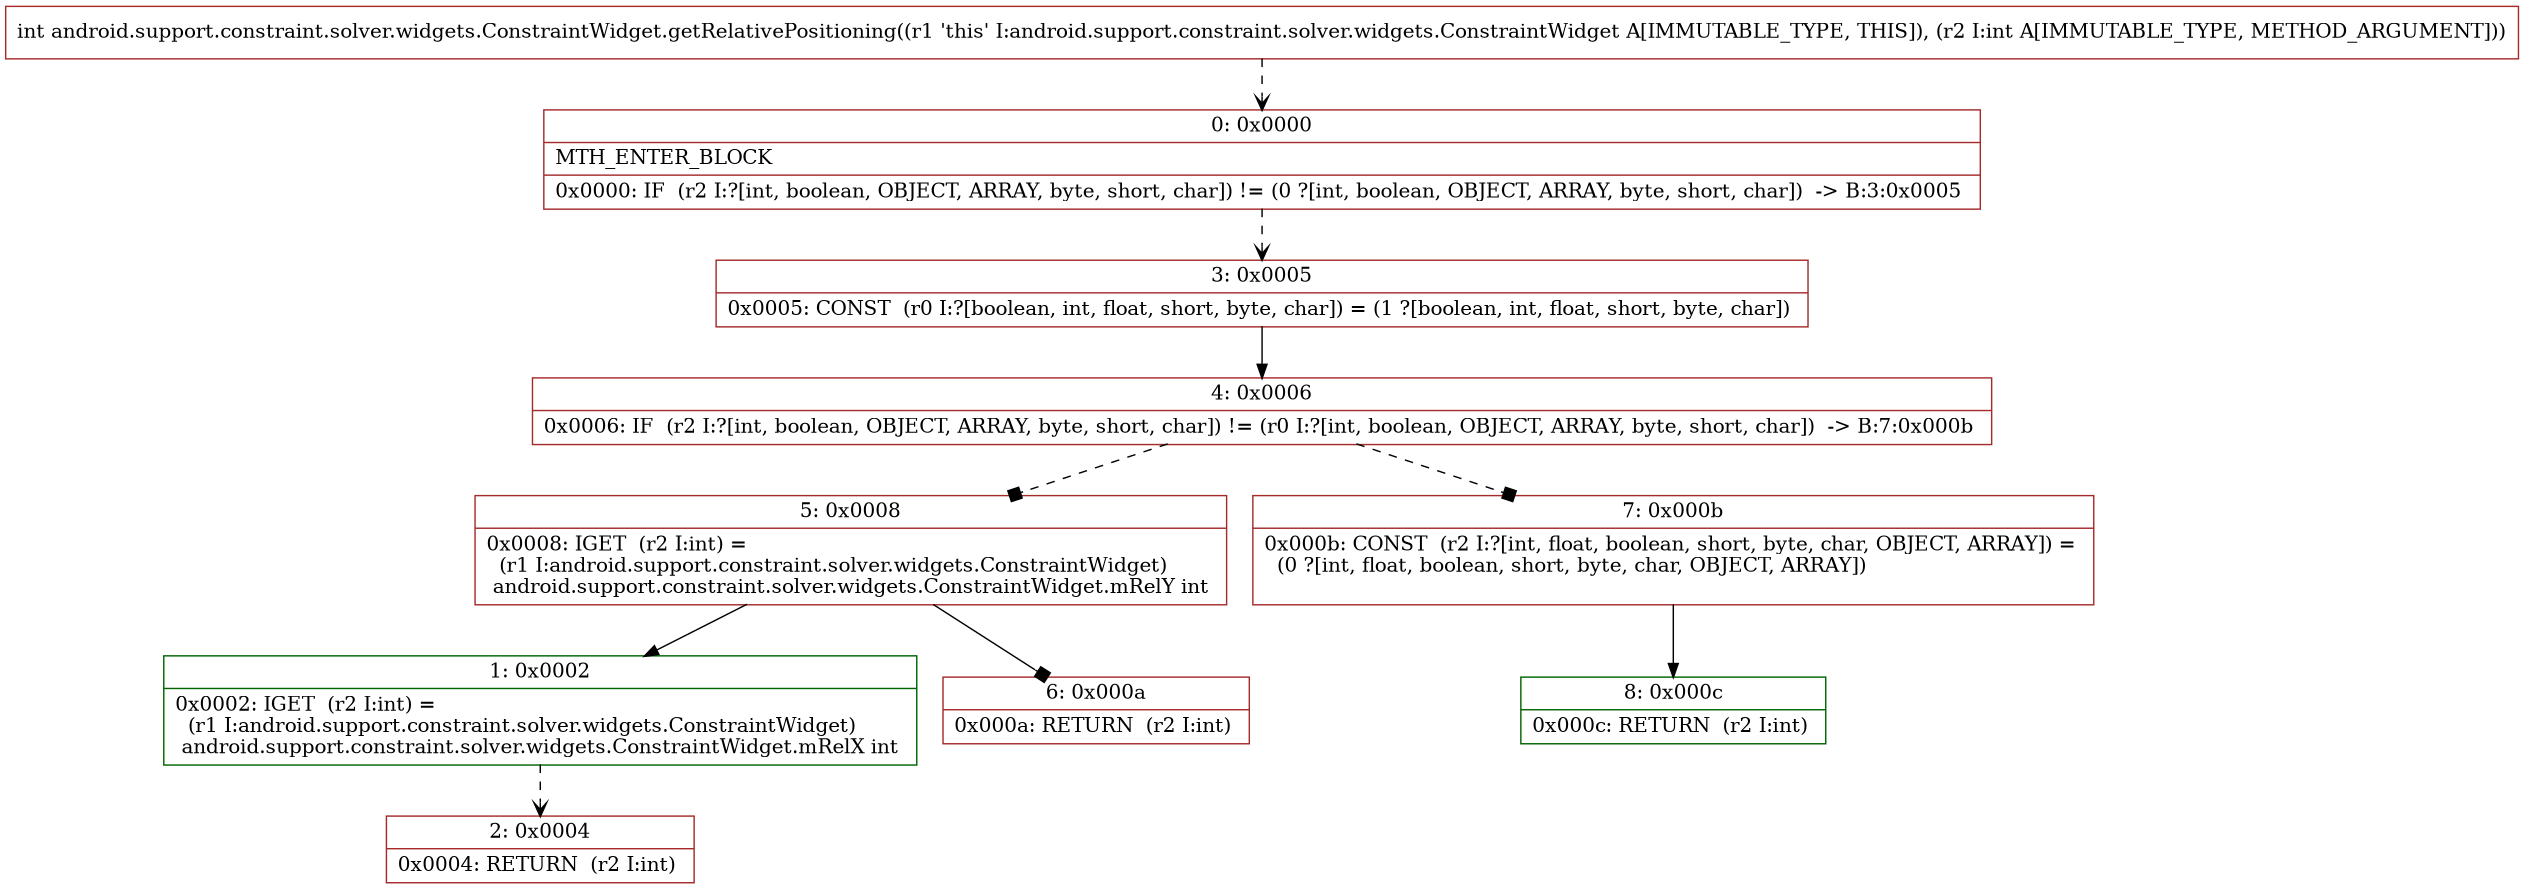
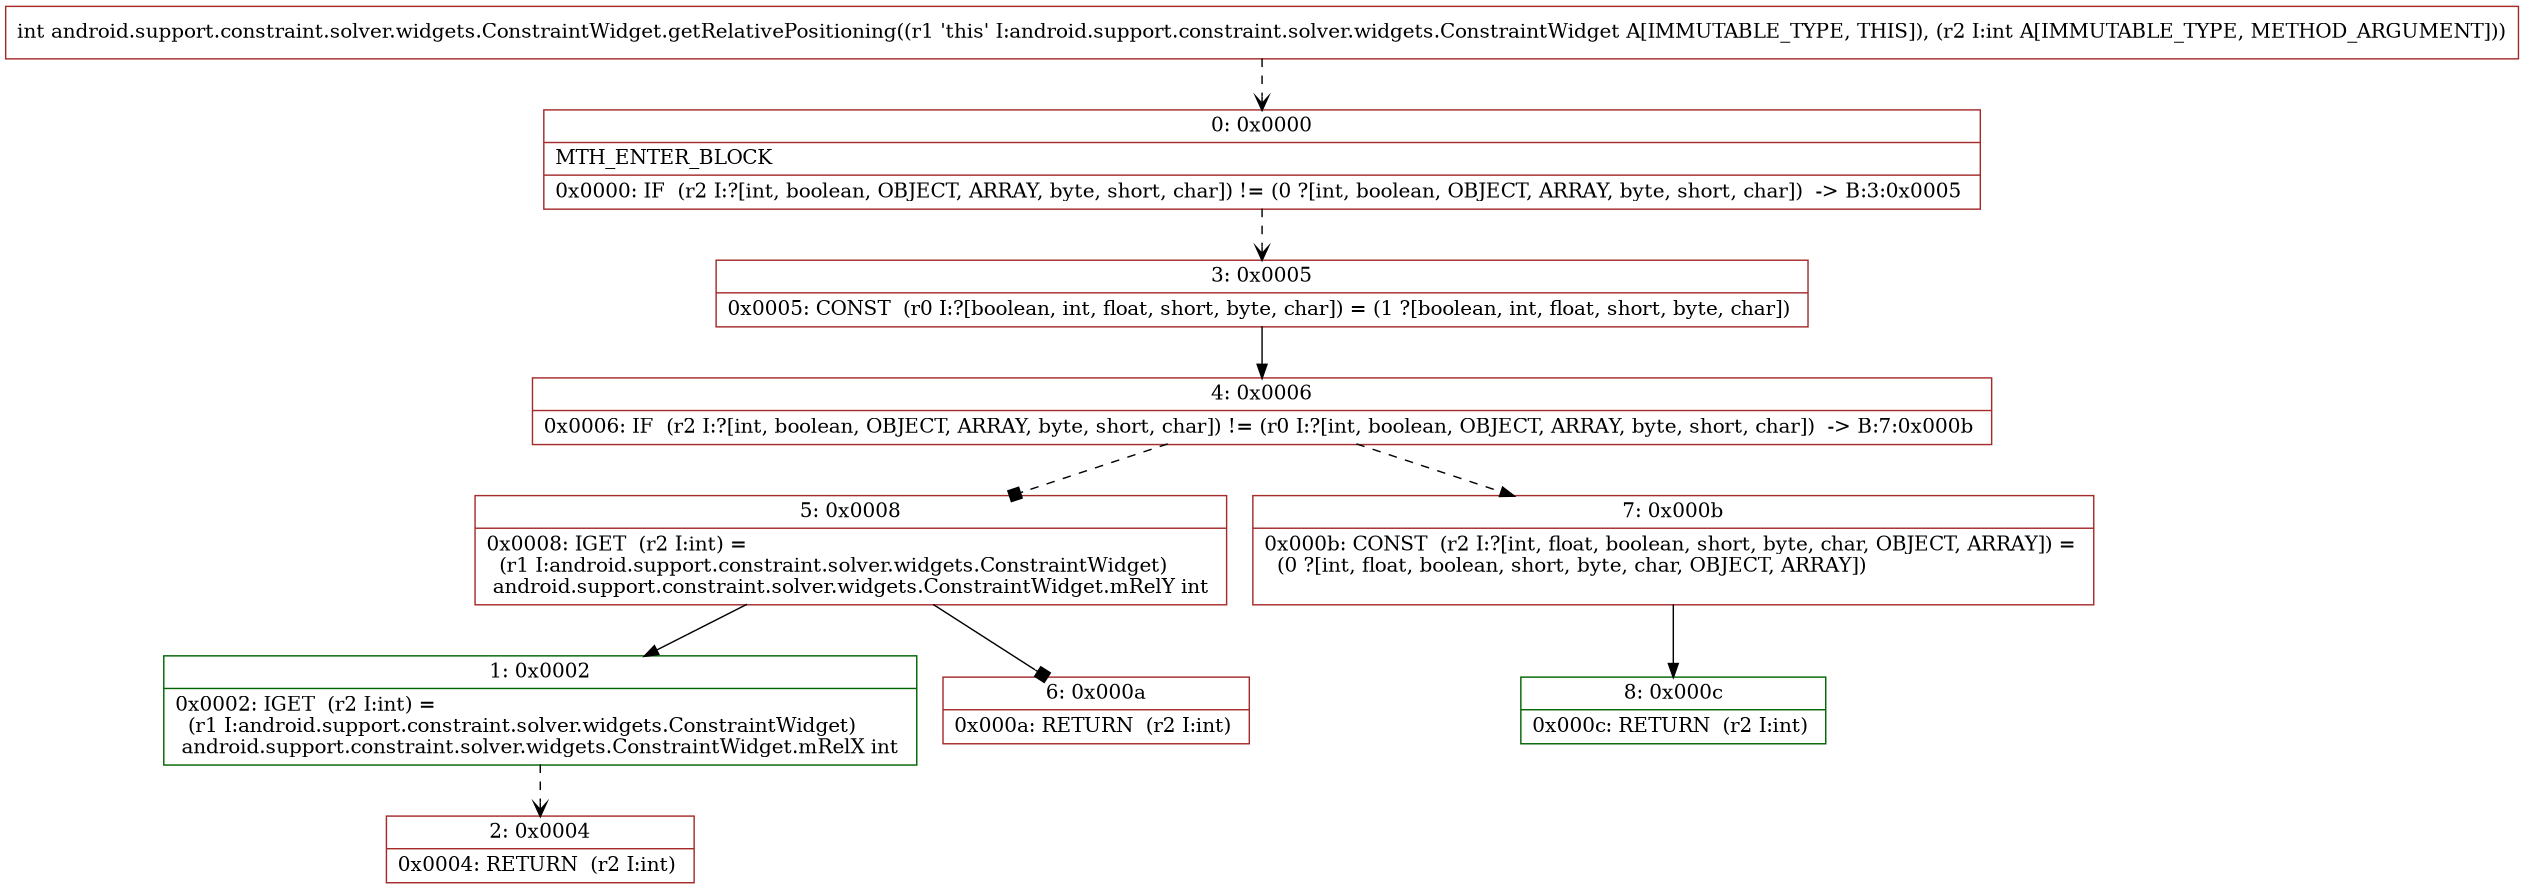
edge "4: 0x0006" -> "7: 0x000b": arrowhead box -> normal
